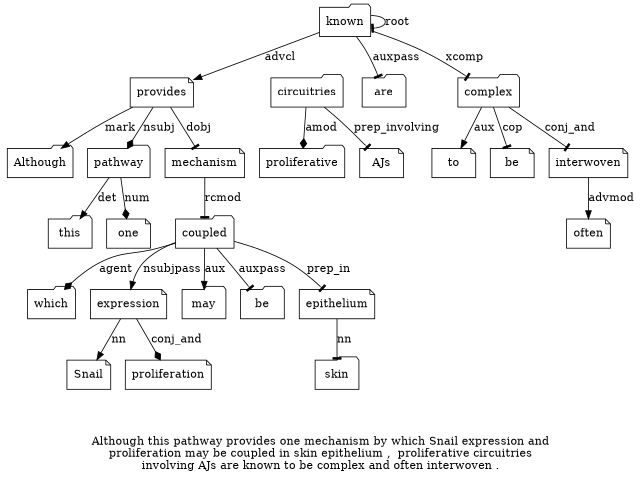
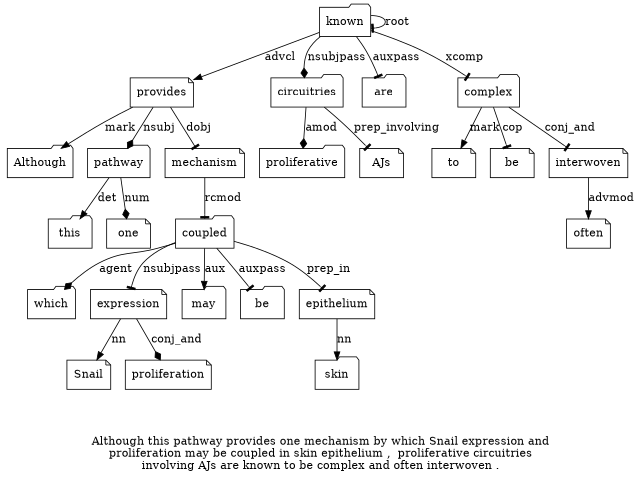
edge "known" -> "circuitries": added, label "nsubjpass"
edge "complex" -> "to": label "aux" -> "mark"
edge "coupled" -> "expression": arrowhead normal -> tee
edge "epithelium" -> "skin": arrowhead tee -> normal
